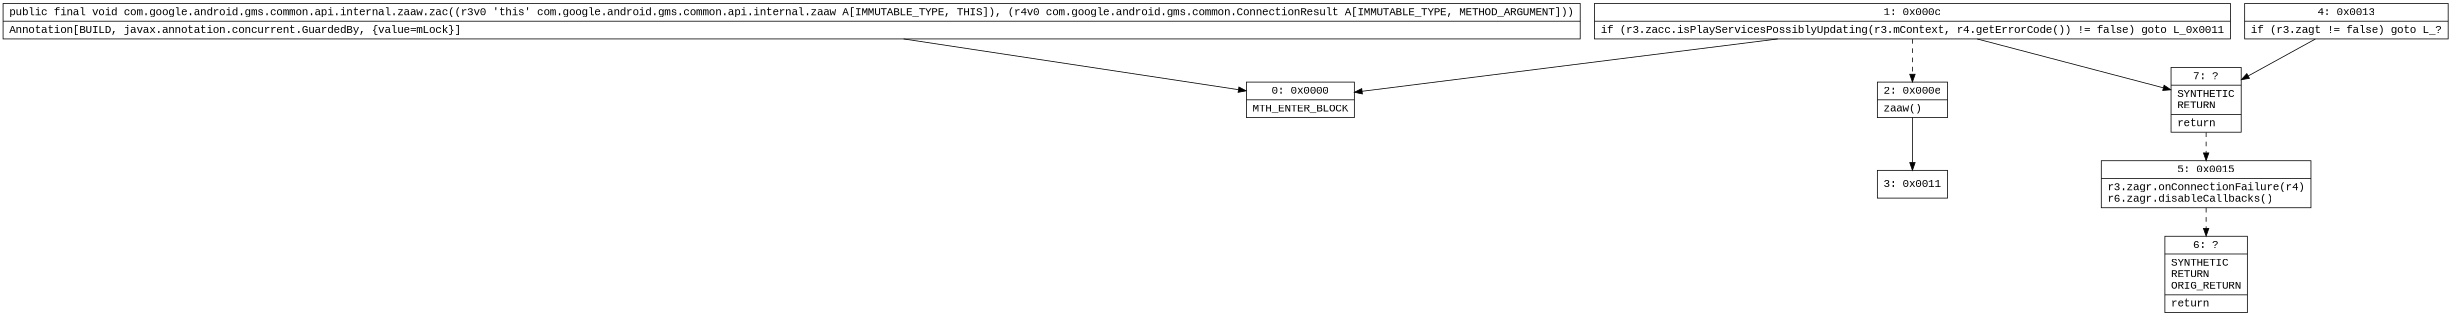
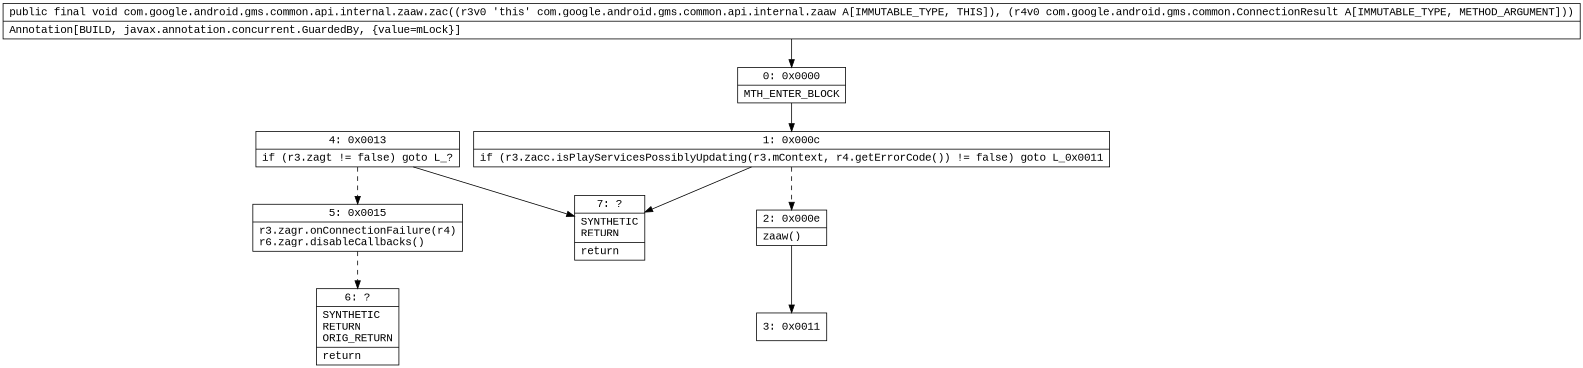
edge "1: 0x000c" -> "0: 0x0000": reversed
edge "7: ?" -> "5: 0x0015": now "4: 0x0013" -> "5: 0x0015"
